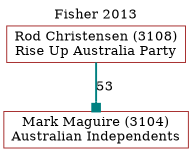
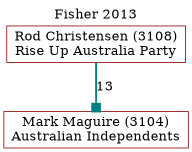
edge "Rod Christensen (3108) Rise Up Australia Party" -> "Mark Maguire (3104) Australian Independents": label "53" -> "13"
